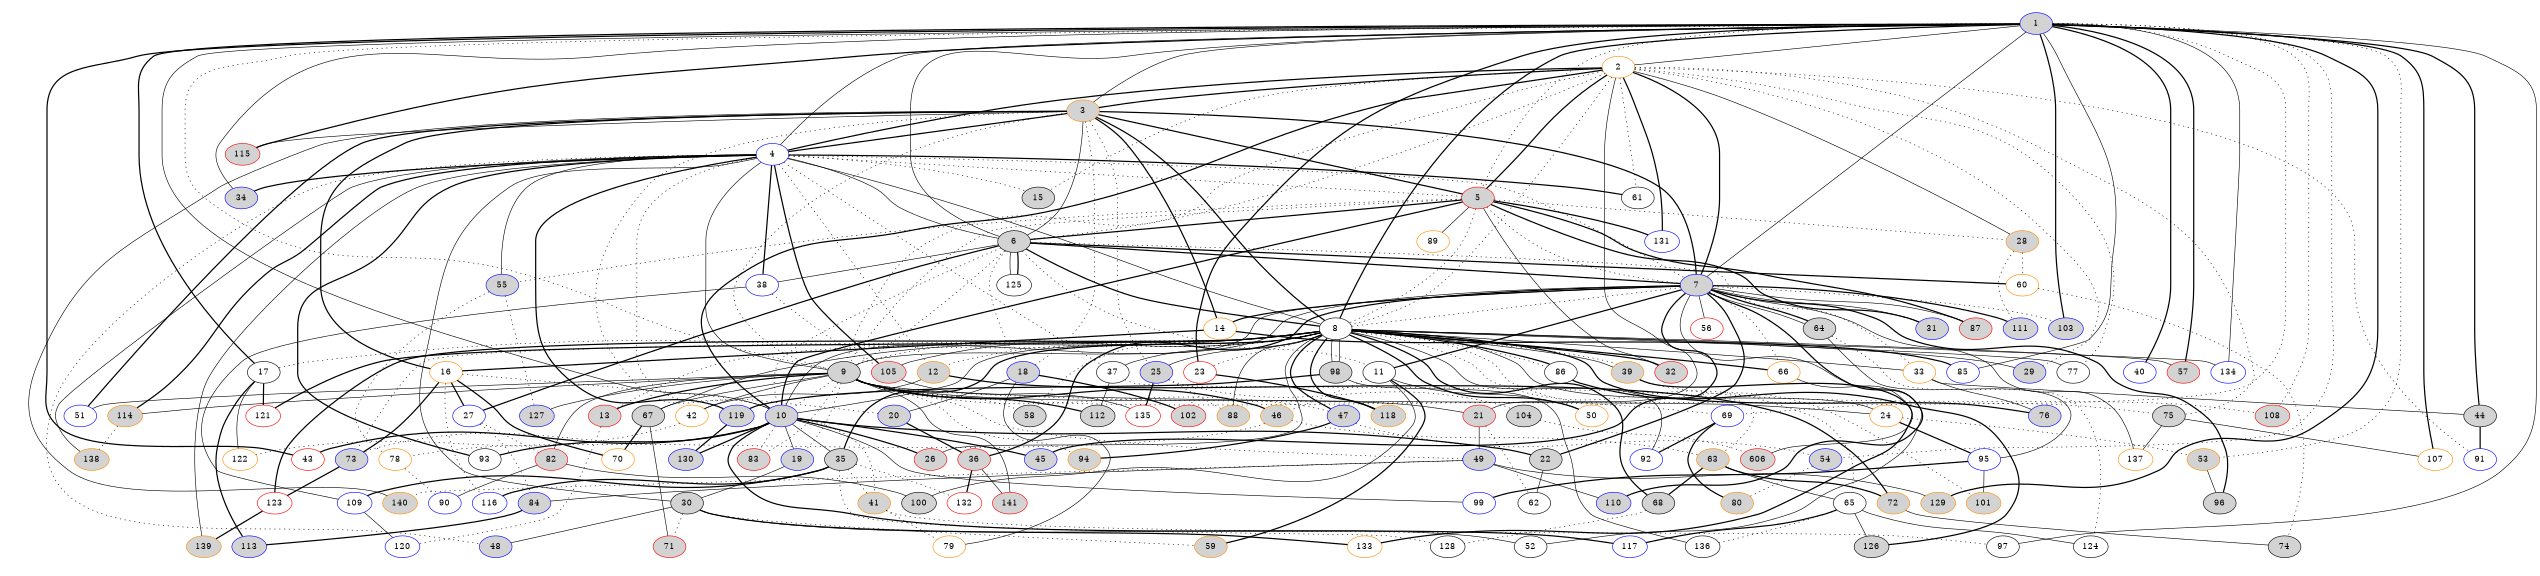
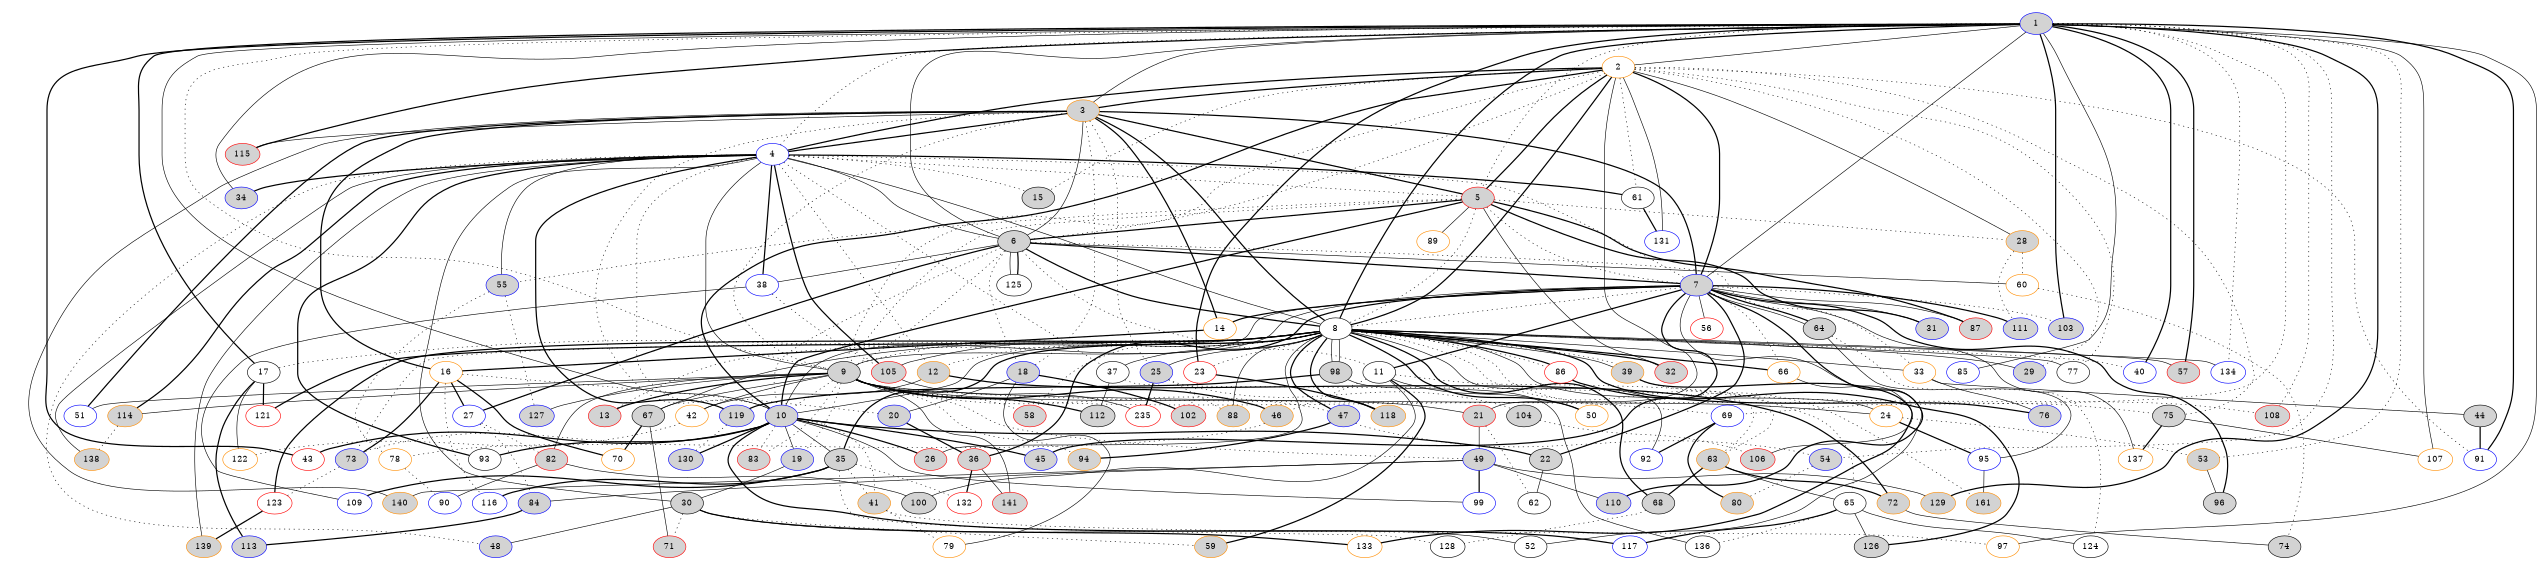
edge "1" -- "4": style solid -> dotted
edge "1" -- "44": now "1" -- "91"
edge "1" -- "107": style bold -> solid
edge "1" -- "134": style solid -> dotted
edge "2" -- "131": style bold -> solid
edge "2" -- "8": style dotted -> bold
edge "5" -- "131": now "61" -- "131"
edge "6" -- "60": style bold -> solid
edge "14" -- "85": removed
edge "8" -- "40": added
node "86": color black -> red
node "58": color black -> red
node "135": label "135" -> "235"
edge "119" -- "130": style bold -> dotted
edge "46" -- "63": now "11" -- "63"
edge "75" -- "137": style solid -> bold
node "606": label "606" -> "106"
edge "95" -- "99": now "49" -- "99"
edge "49" -- "140": style dotted -> solid
edge "73" -- "123": style bold -> dotted
node "101": label "101" -> "161"
node "120": removed
node "97": color black -> darkorange
